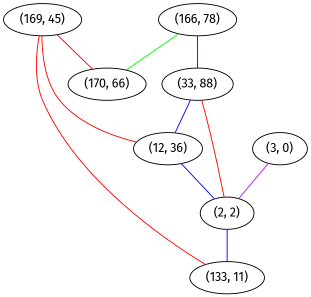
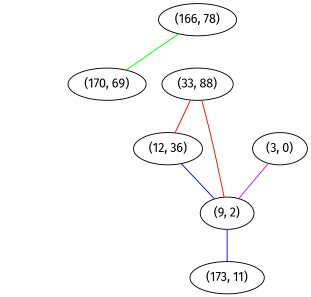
node "(169, 45)": removed
edge "(166, 78)" -- "(33, 88)": removed
node "(170, 66)": label "(170, 66)" -> "(170, 69)"
edge "(33, 88)" -- "(12, 36)": color blue -> red
node "(2, 2)": label "(2, 2)" -> "(9, 2)"
node "(133, 11)": label "(133, 11)" -> "(173, 11)"
